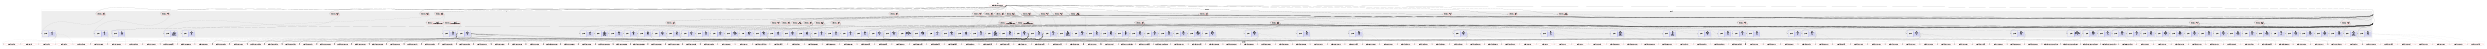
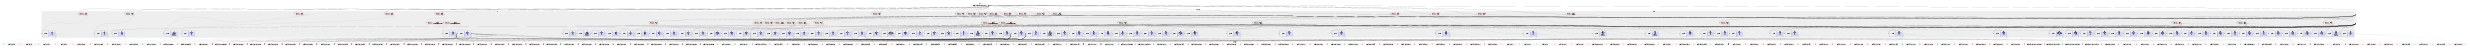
node "portage://app-emulation/virtualbox-7.1.0": label "portage://app-emulation/virtualbox-7.1.0" -> "portage://libXinerama-emulation/virtualbox-7.1.0"
node "portage://portage-lang/python-3.12.5_p1": label "portage://portage-lang/python-3.12.5_p1" -> "portage://dev-lang/python-3.12.5_p1"
node "portage://media-libs/vulkan-loader-9999": removed
